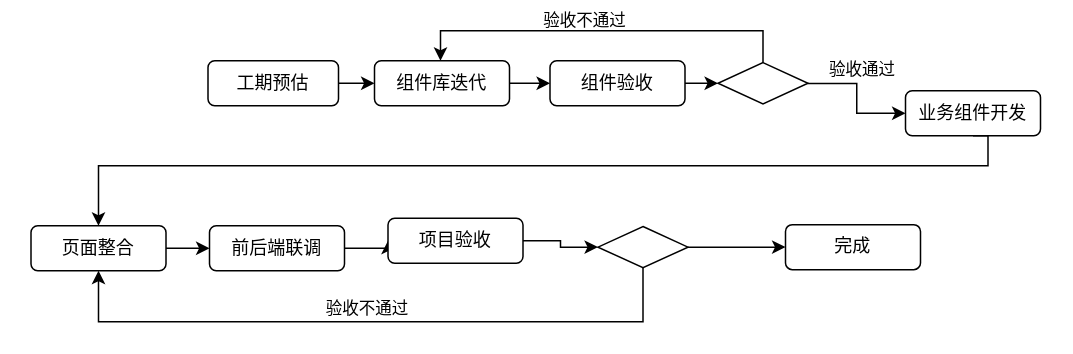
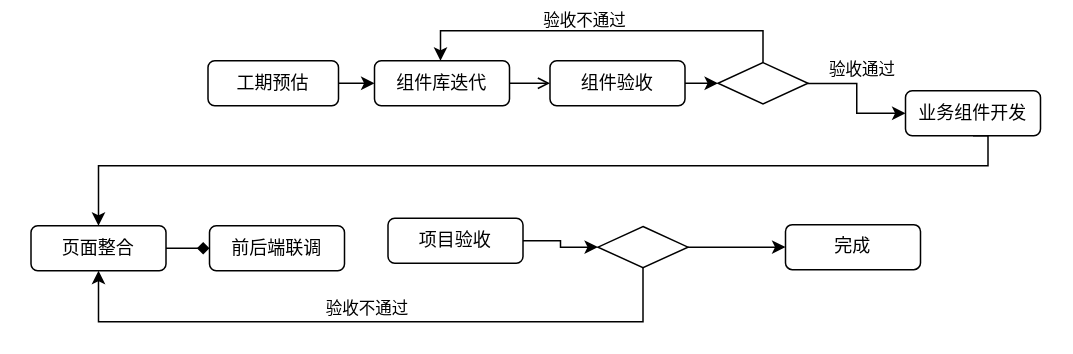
edge "组件库迭代" -> "组件验收": arrowhead classic -> open
edge "页面整合" -> "前后端联调": arrowhead classic -> diamond
edge "前后端联调" -> "项目验收": removed
